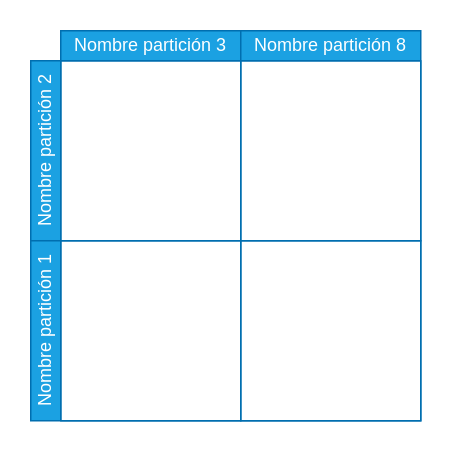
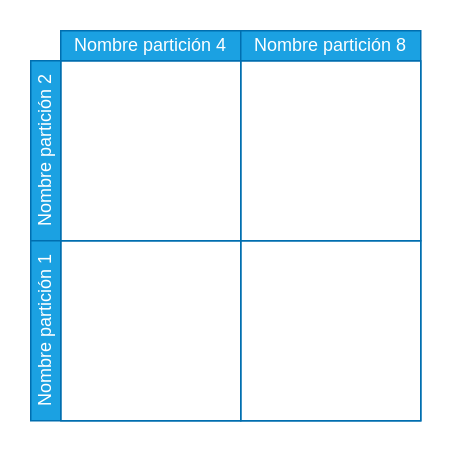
node "Nombre partición 3": label "Nombre partición 3" -> "Nombre partición 4"
